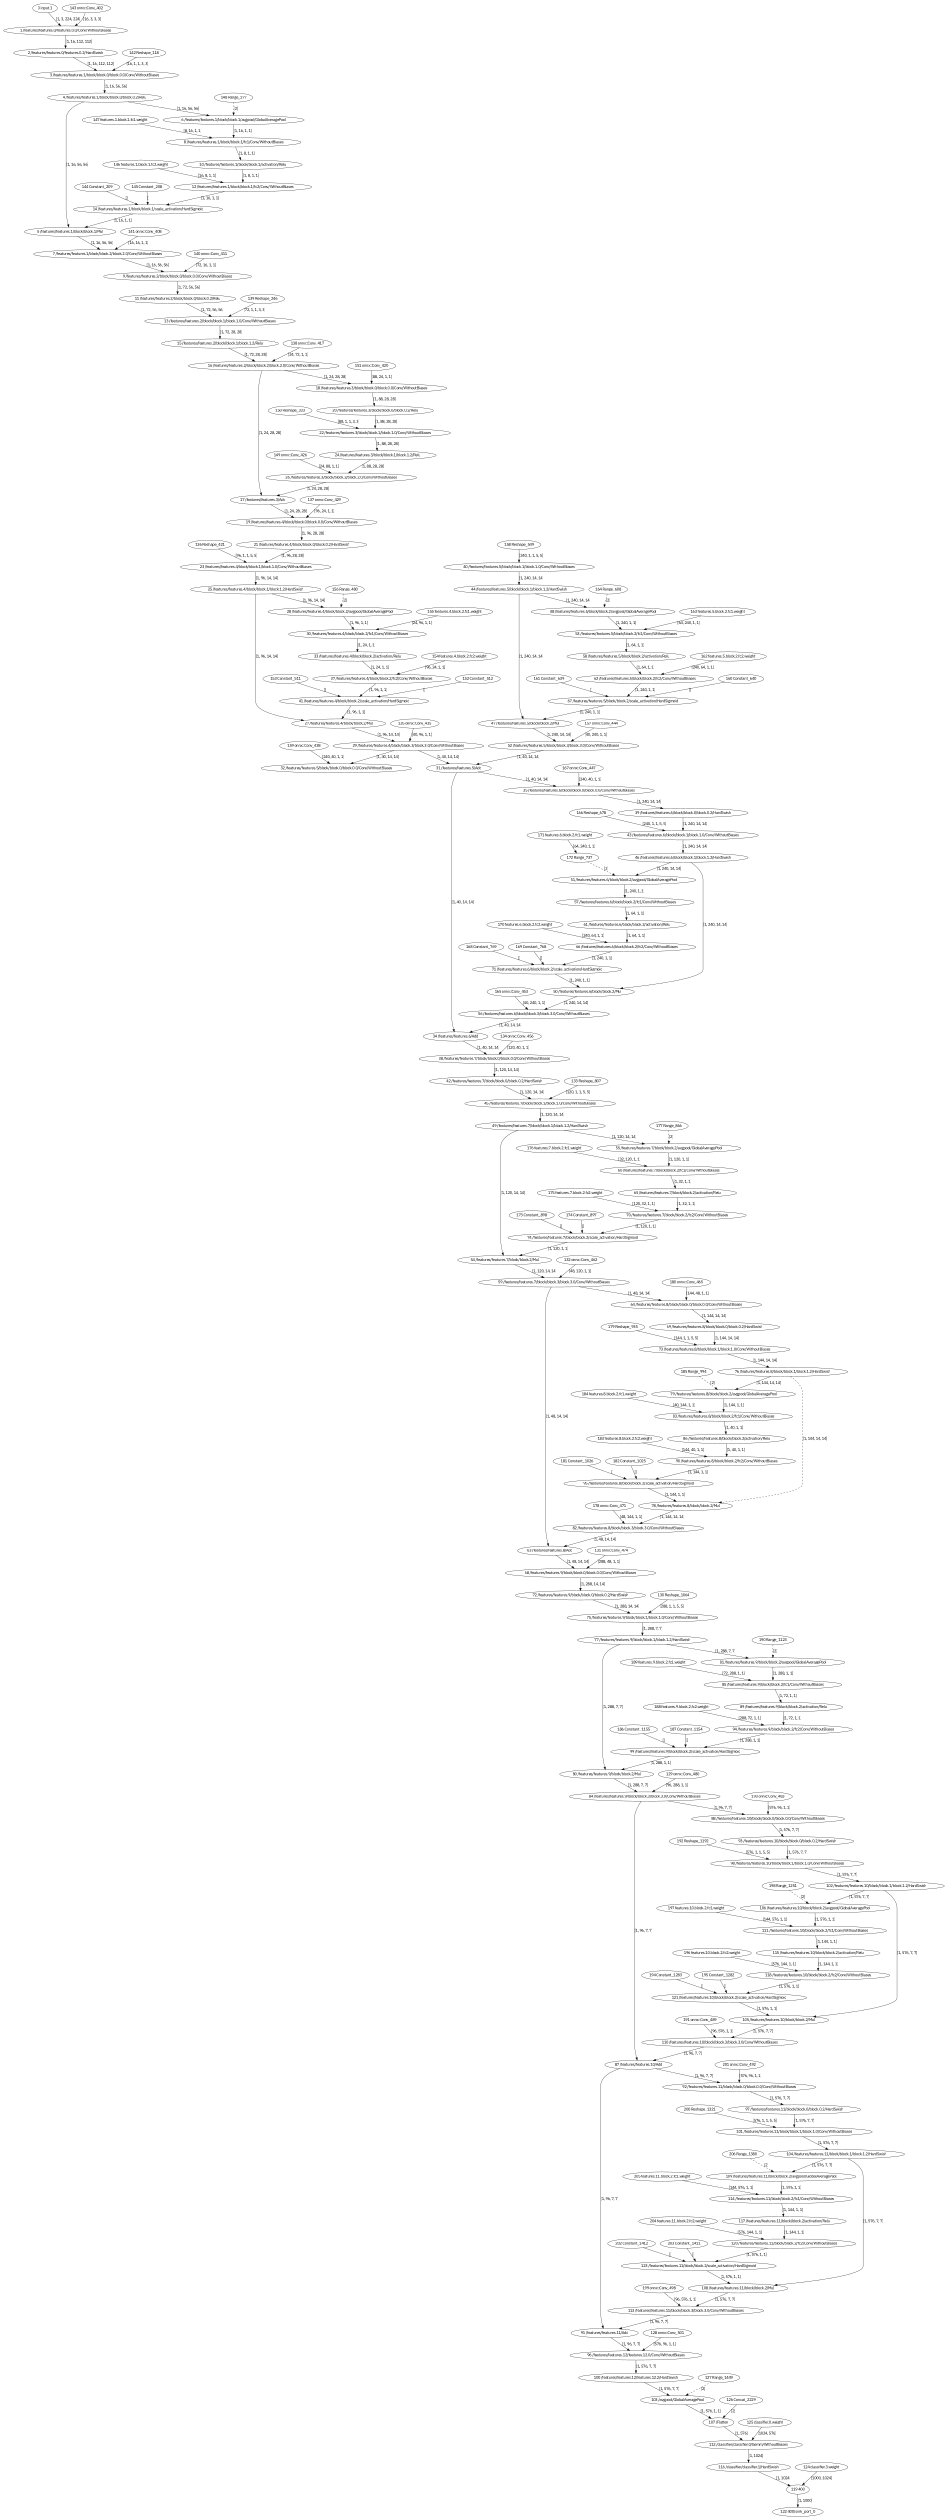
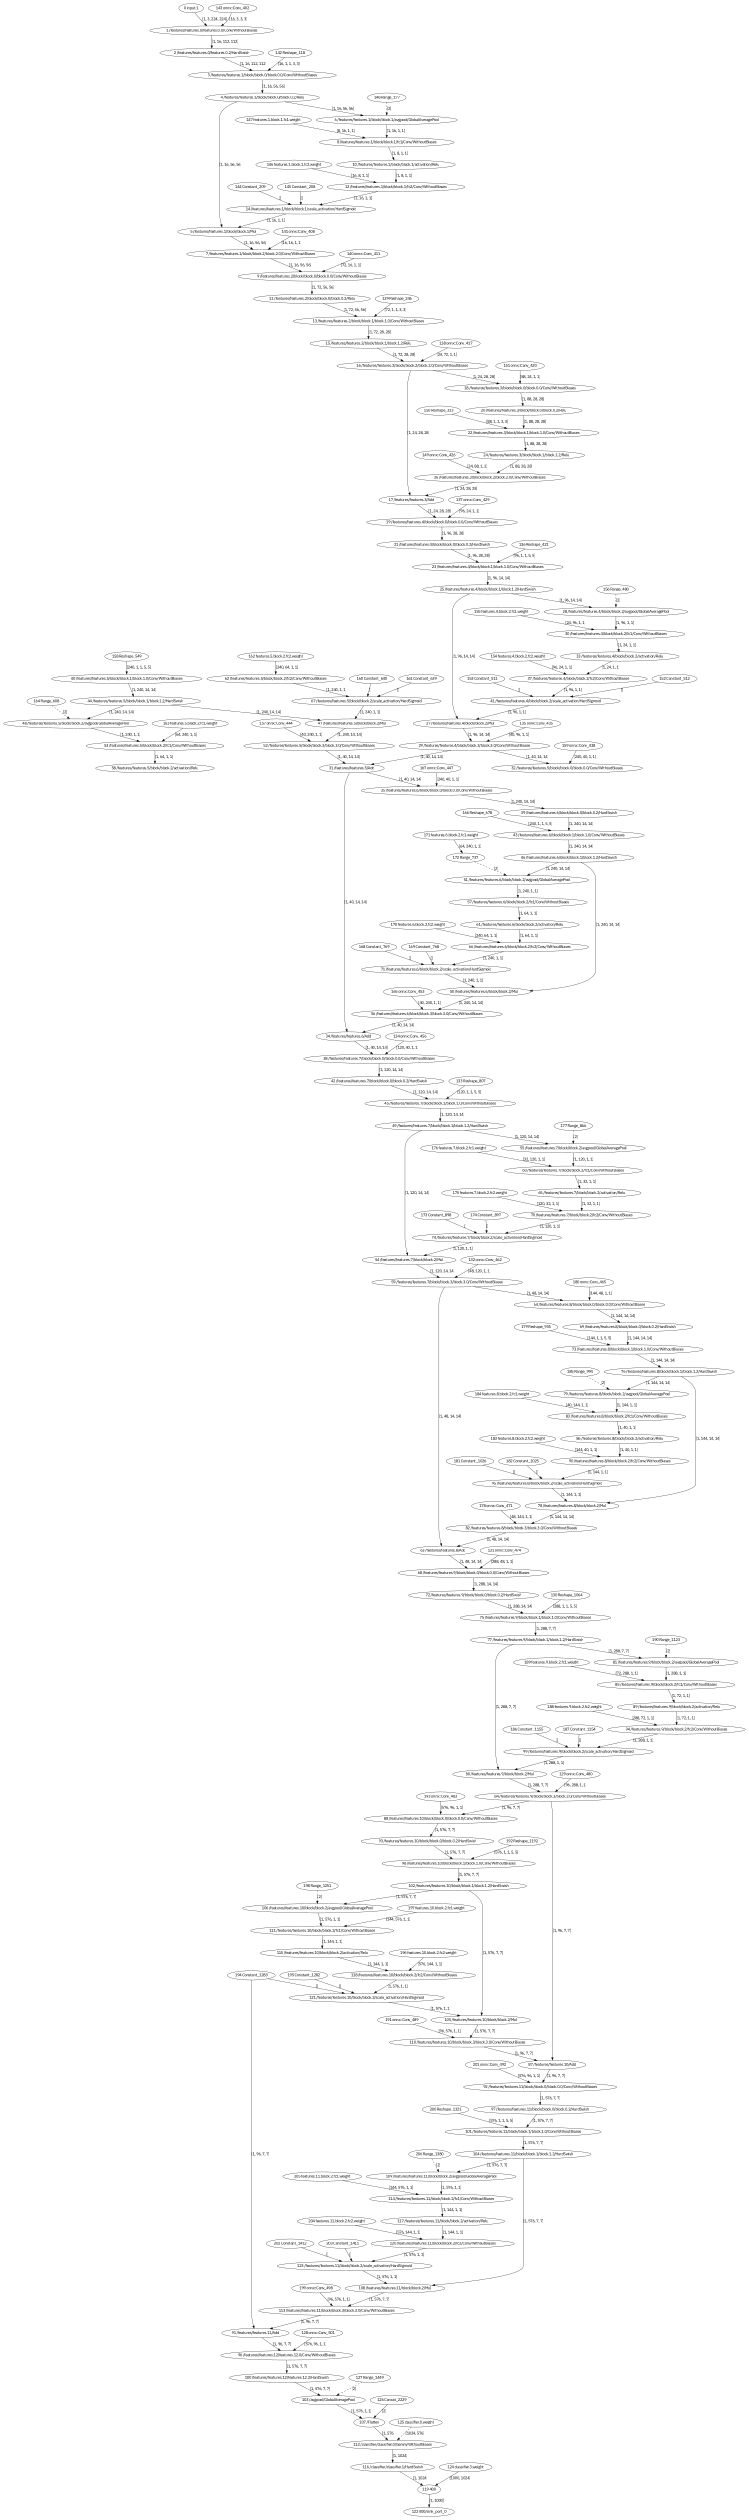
edge "58 /features/features.5/block/block.2/activation/Relu" -> "62 /features/features.5/block/block.2/fc2/Conv/WithoutBiases": removed, label "[1, 64, 1, 1]"
edge "76 /features/features.8/block/block.1/block.1.2/HardSwish" -> "78 /features/features.8/block/block.2/Mul": style dashed -> solid
edge "87 /features/features.10/Add" -> "91 /features/features.11/Add": now "194 Constant_1283" -> "91 /features/features.11/Add"
edge "125 classifier.0.weight" -> "112 /classifier/classifier.0/Gemm/WithoutBiases": style solid -> dashed
